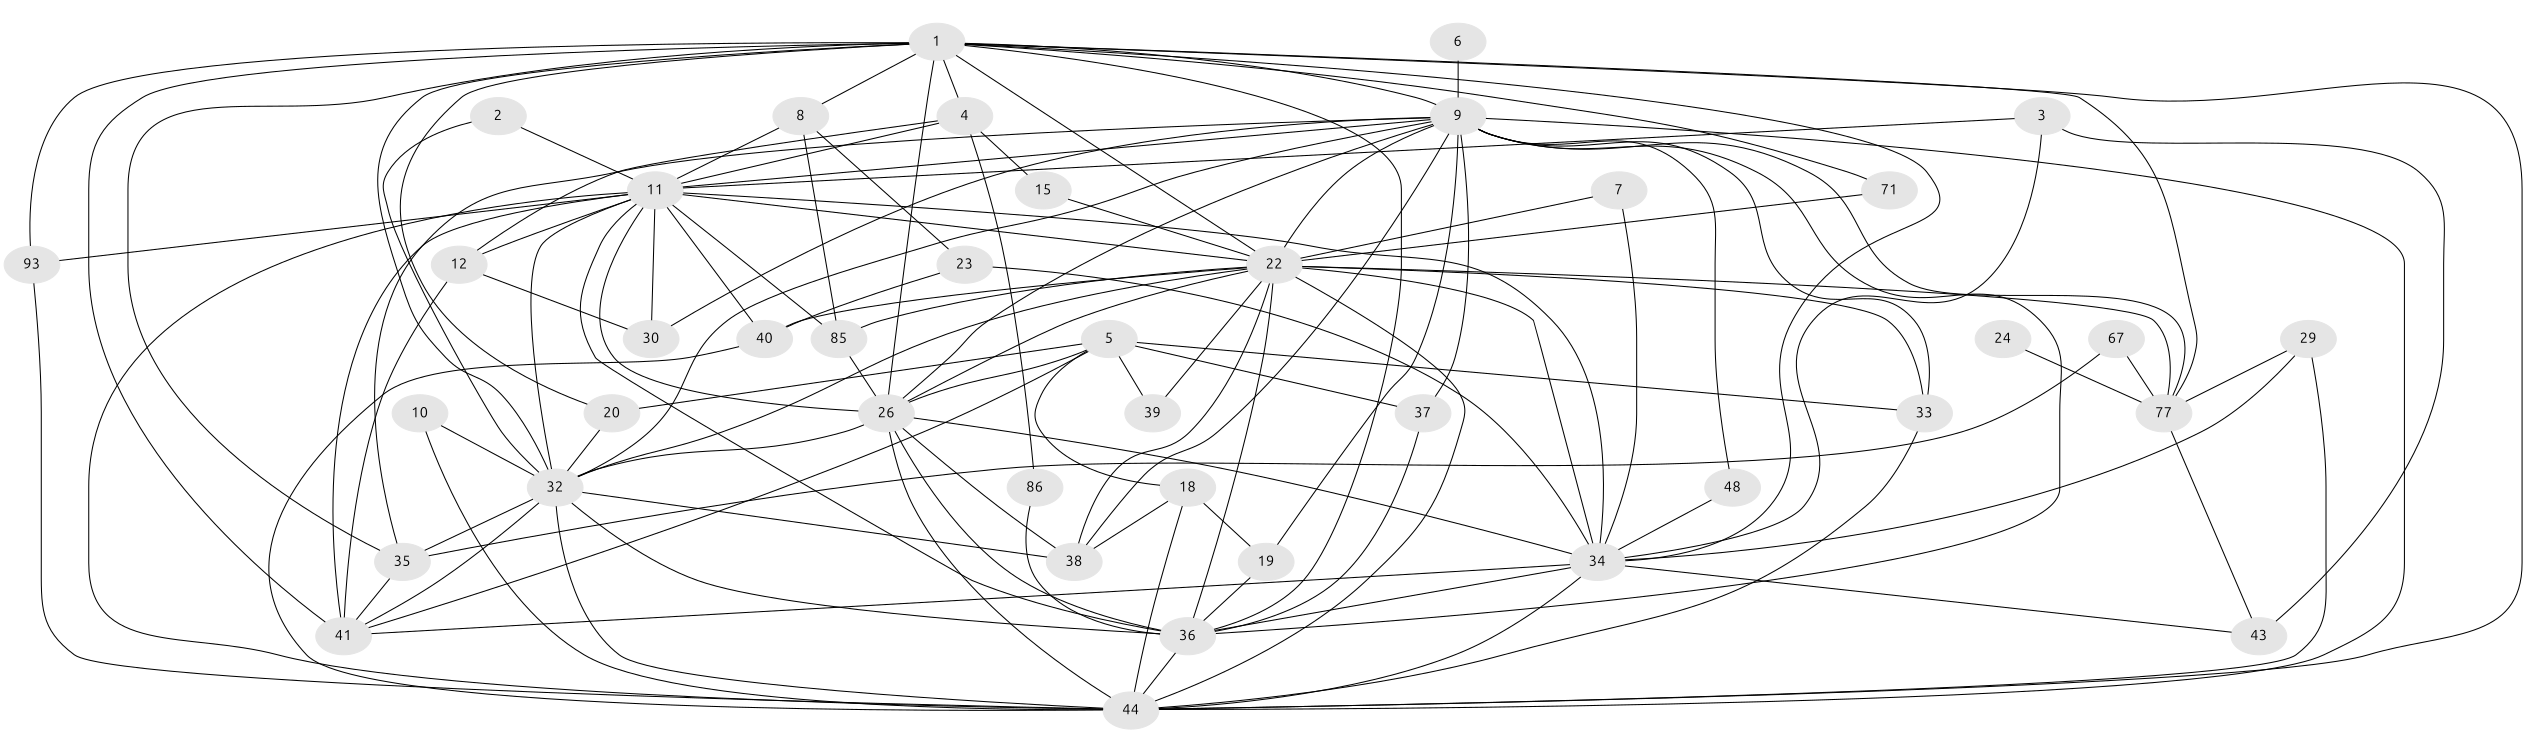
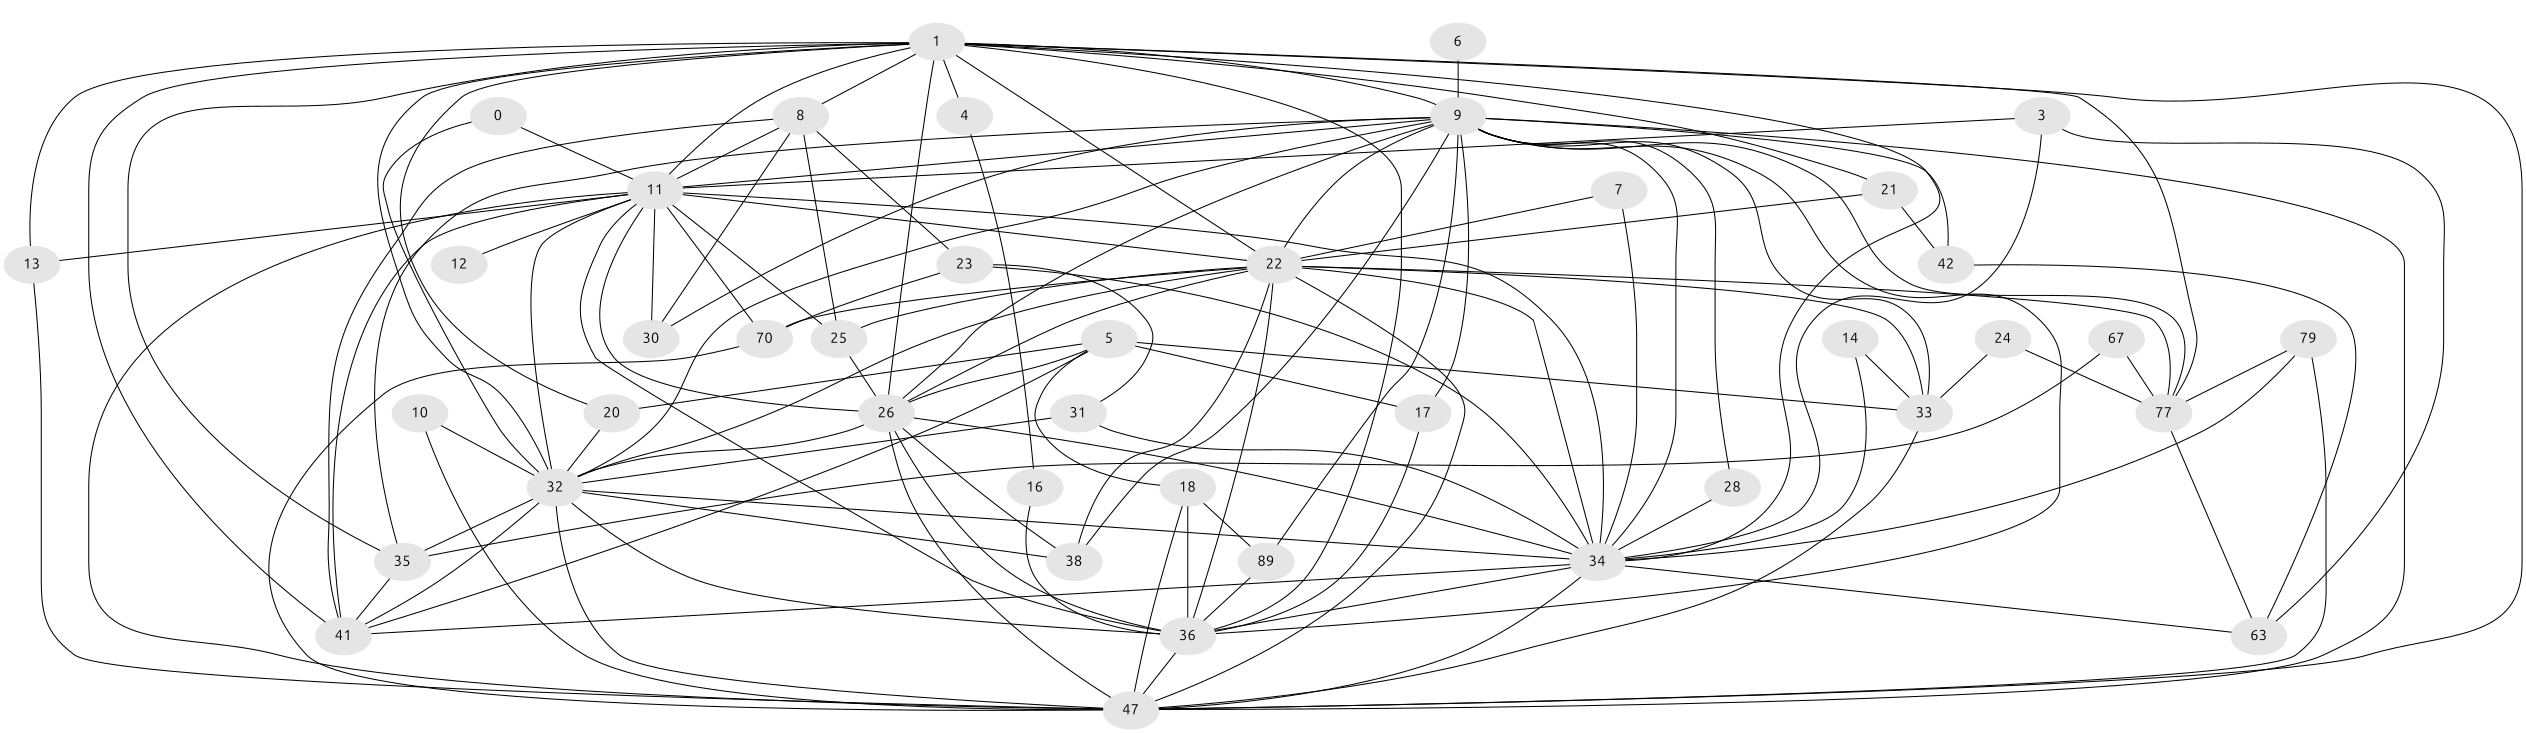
node "2": label "2" -> "0"
edge "4" -- "12": removed
edge "4" -- "11": now "1" -- "11"
node "15": removed
node "71": label "71" -> "21"
node "93": label "93" -> "13"
node "42": added
edge "9" -- "34": added
edge "12" -- "30": now "8" -- "30"
node "40": label "40" -> "70"
node "85": label "85" -> "25"
node "14": added
node "29": label "29" -> "79"
edge "24" -- "33": added
node "31": added
node "39": removed
node "37": label "37" -> "17"
edge "12" -- "41": now "8" -- "41"
node "86": label "86" -> "16"
node "48": label "48" -> "28"
edge "32" -- "34": added
edge "18" -- "38": now "18" -- "36"
node "19": label "19" -> "89"
node "43": label "43" -> "63"
node "44": label "44" -> "47"
